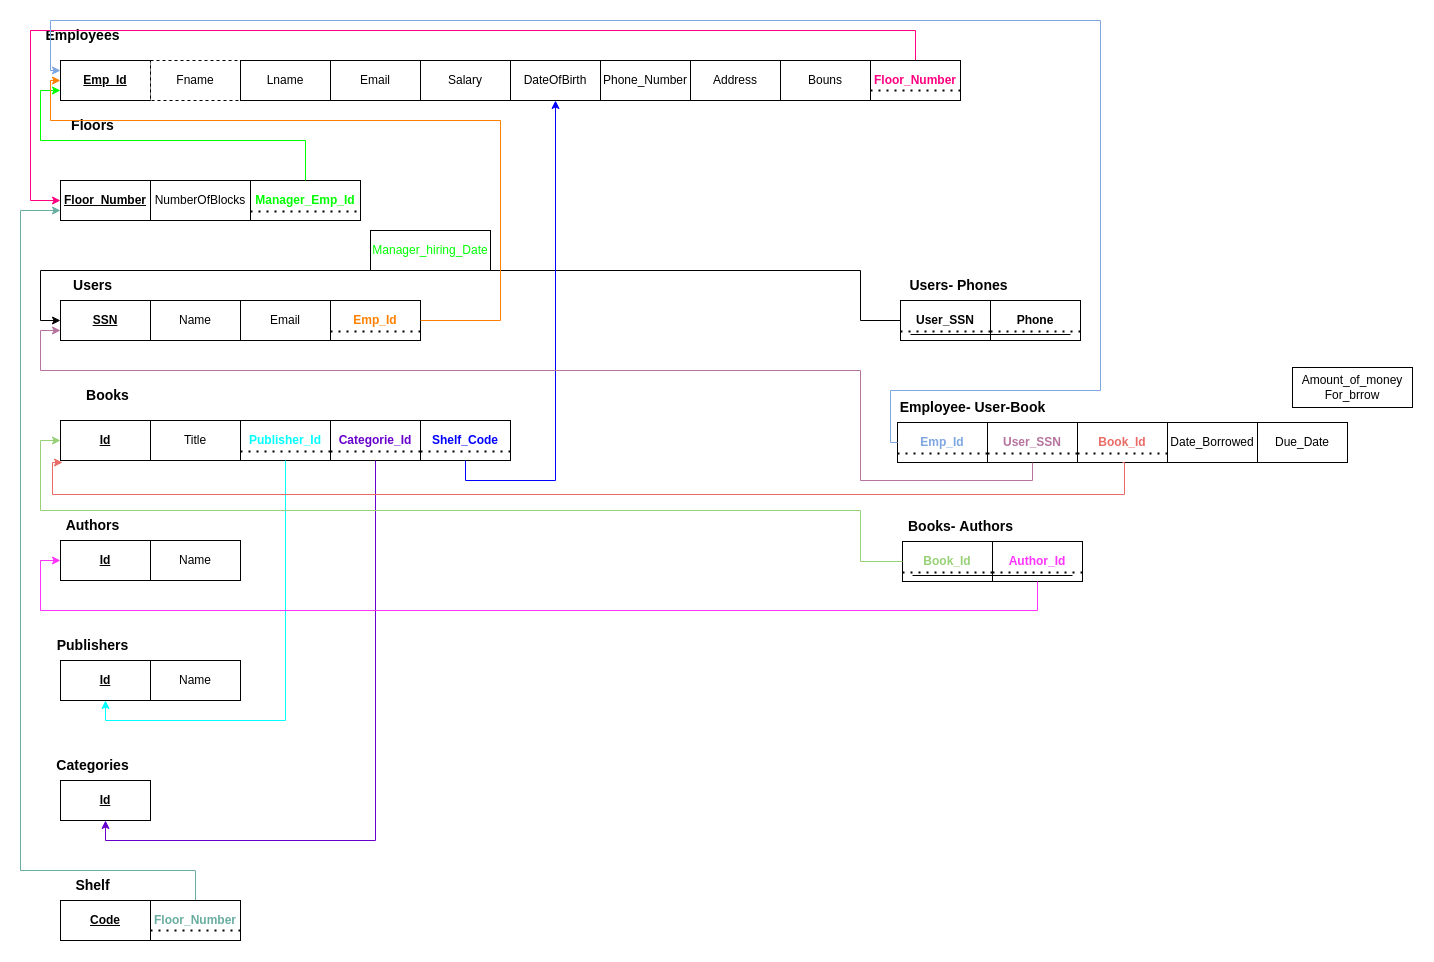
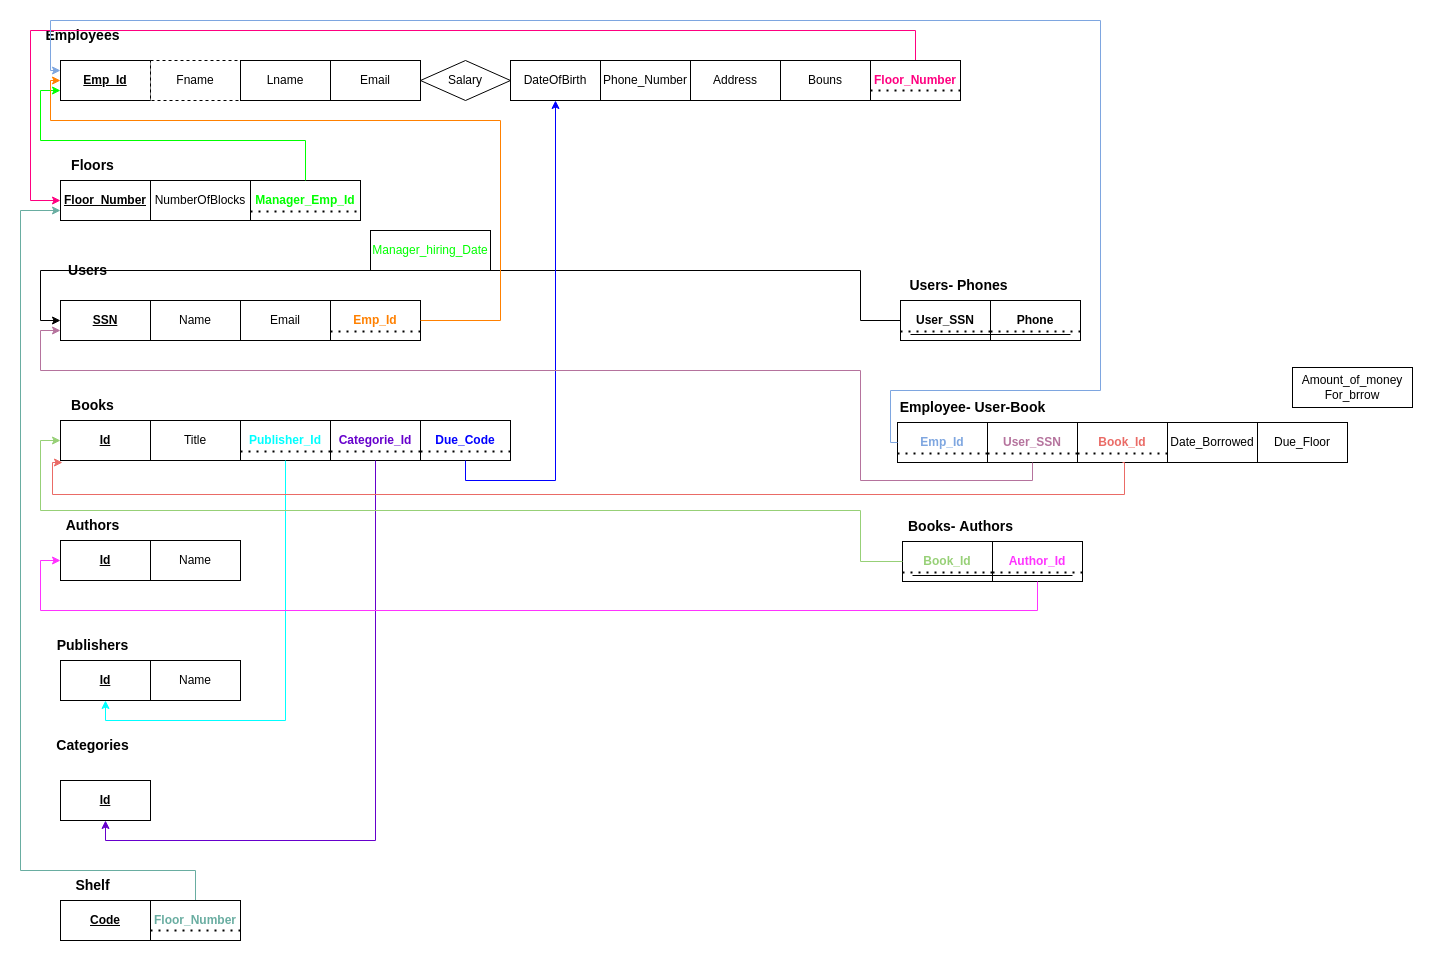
node "Salary": shape rectangle -> diamond
node "Floors": moved (93, 126) -> (93, 166)
node "Users": moved (93, 286) -> (88, 271)
node "Books": moved (108, 396) -> (93, 406)
node "Shelf_Code": label "Shelf_Code" -> "Due_Code"
node "Due_Date": label "Due_Date" -> "Due_Floor"
node "Categories": moved (93, 766) -> (93, 746)
